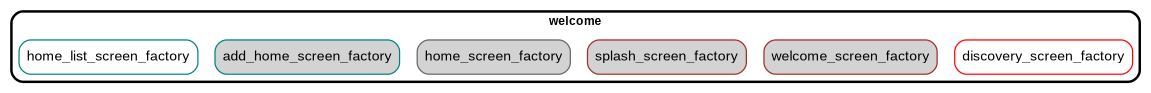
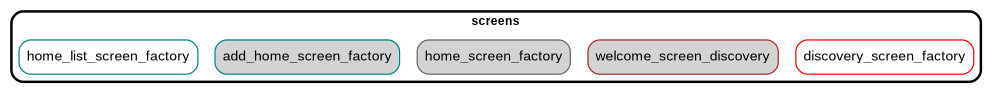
cluster "welcome": label "welcome" -> "screens"
node "splash_screen_factory": removed
node "welcome_screen_factory": label "welcome_screen_factory" -> "welcome_screen_discovery"
